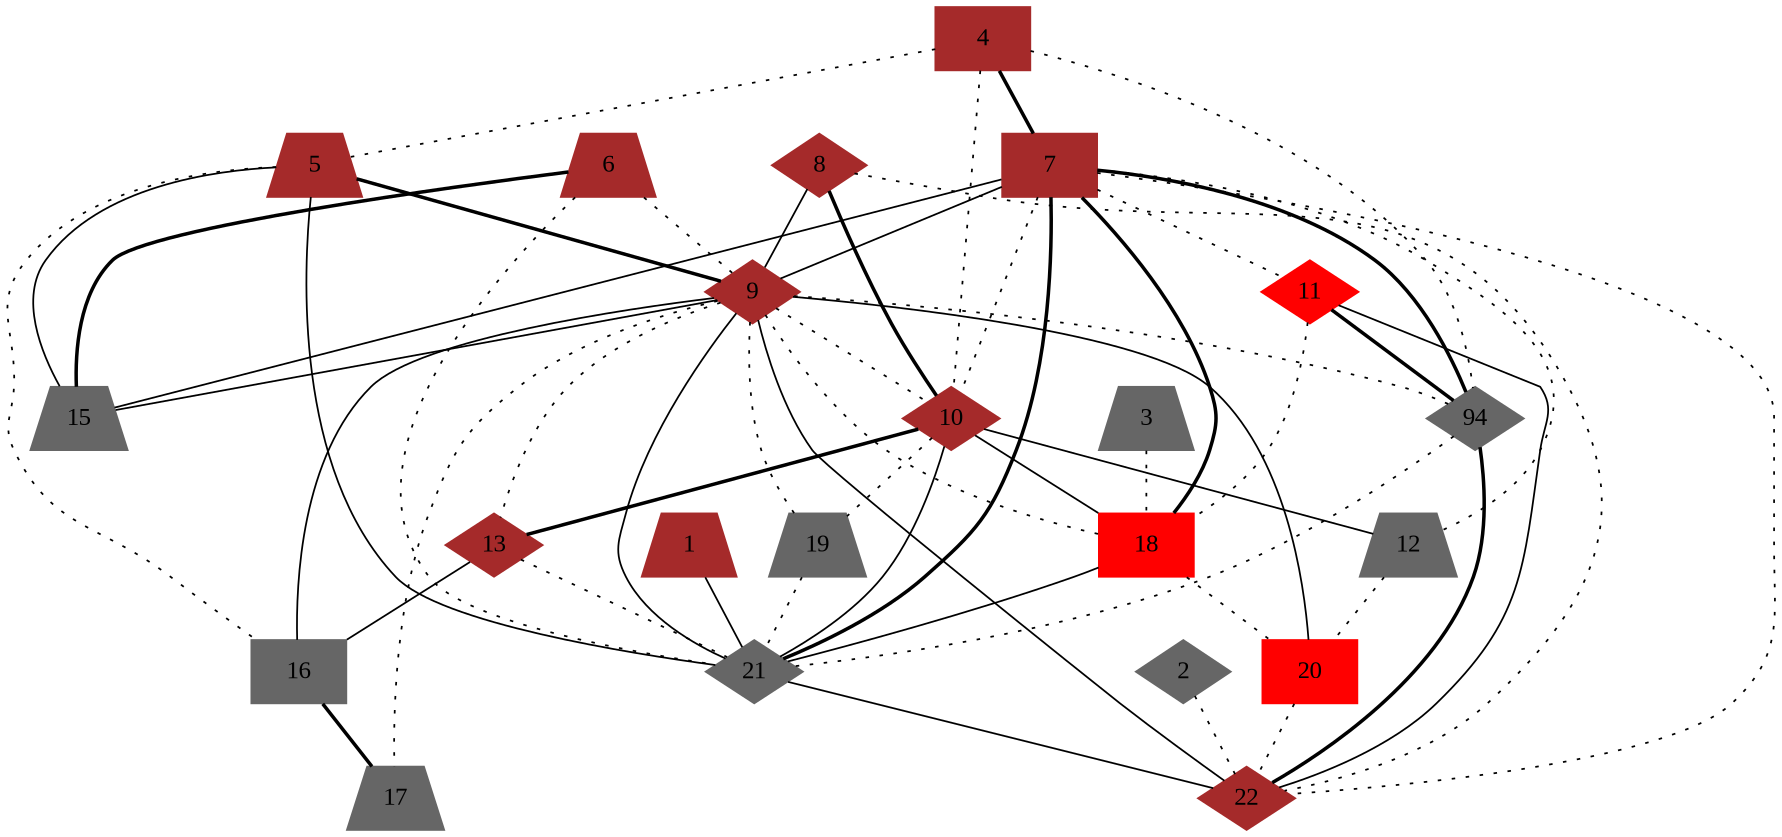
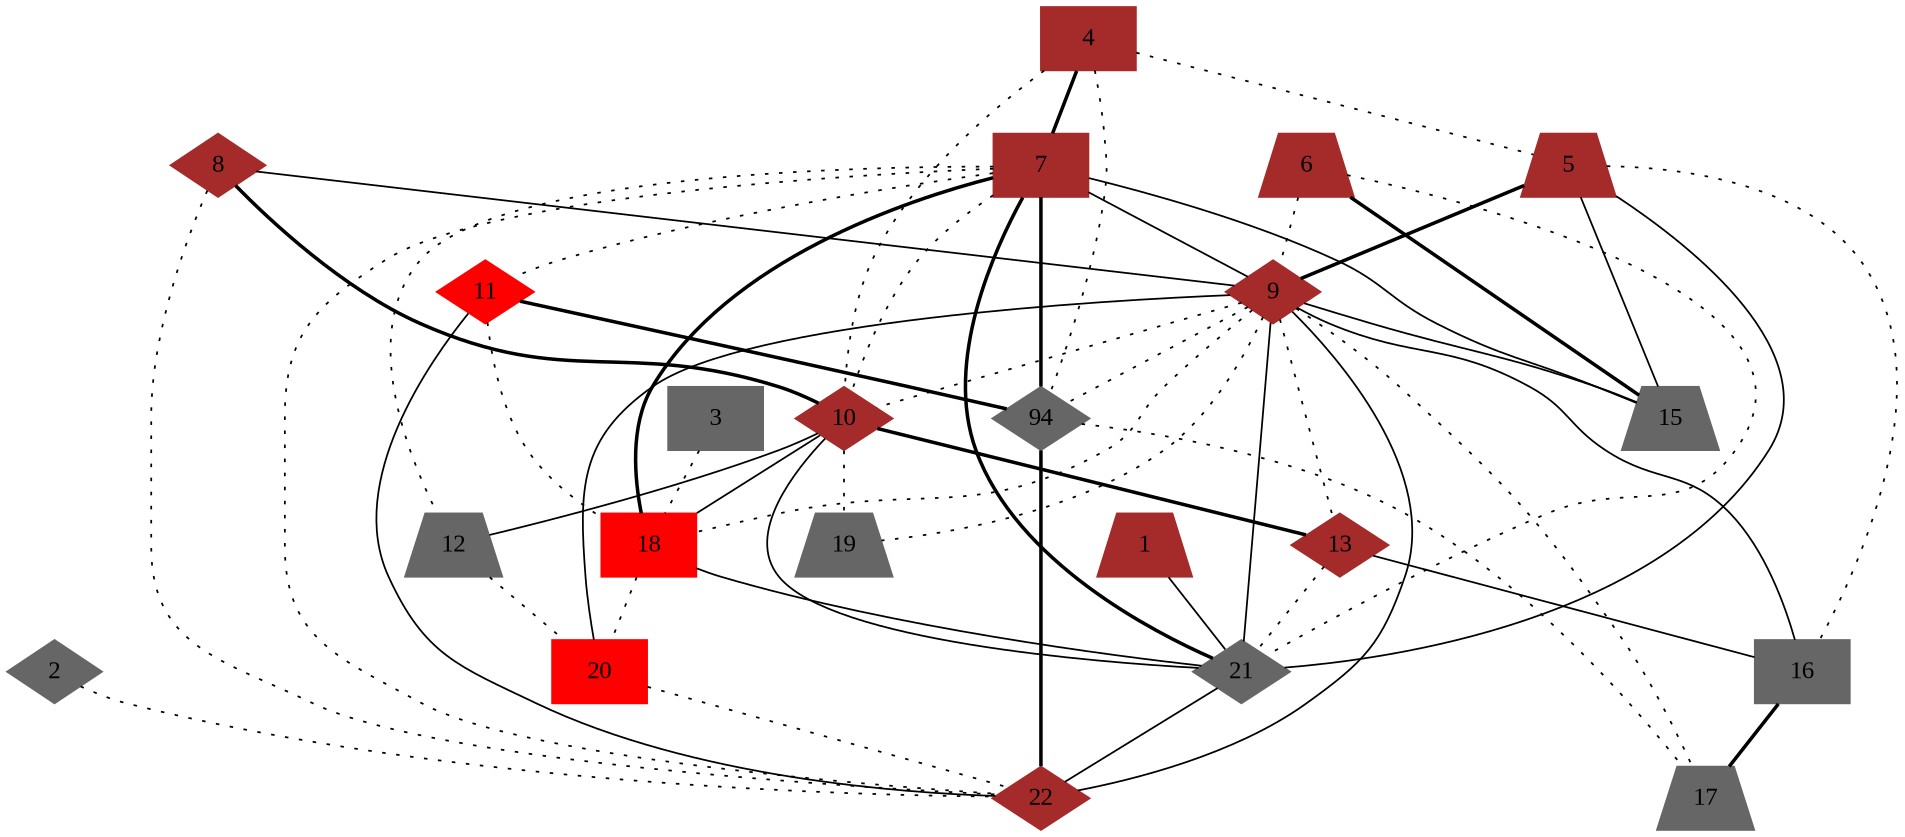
node "3": shape trapezium -> box
edge "94" -- "21": now "94" -- "17"
edge "19" -- "21": removed
